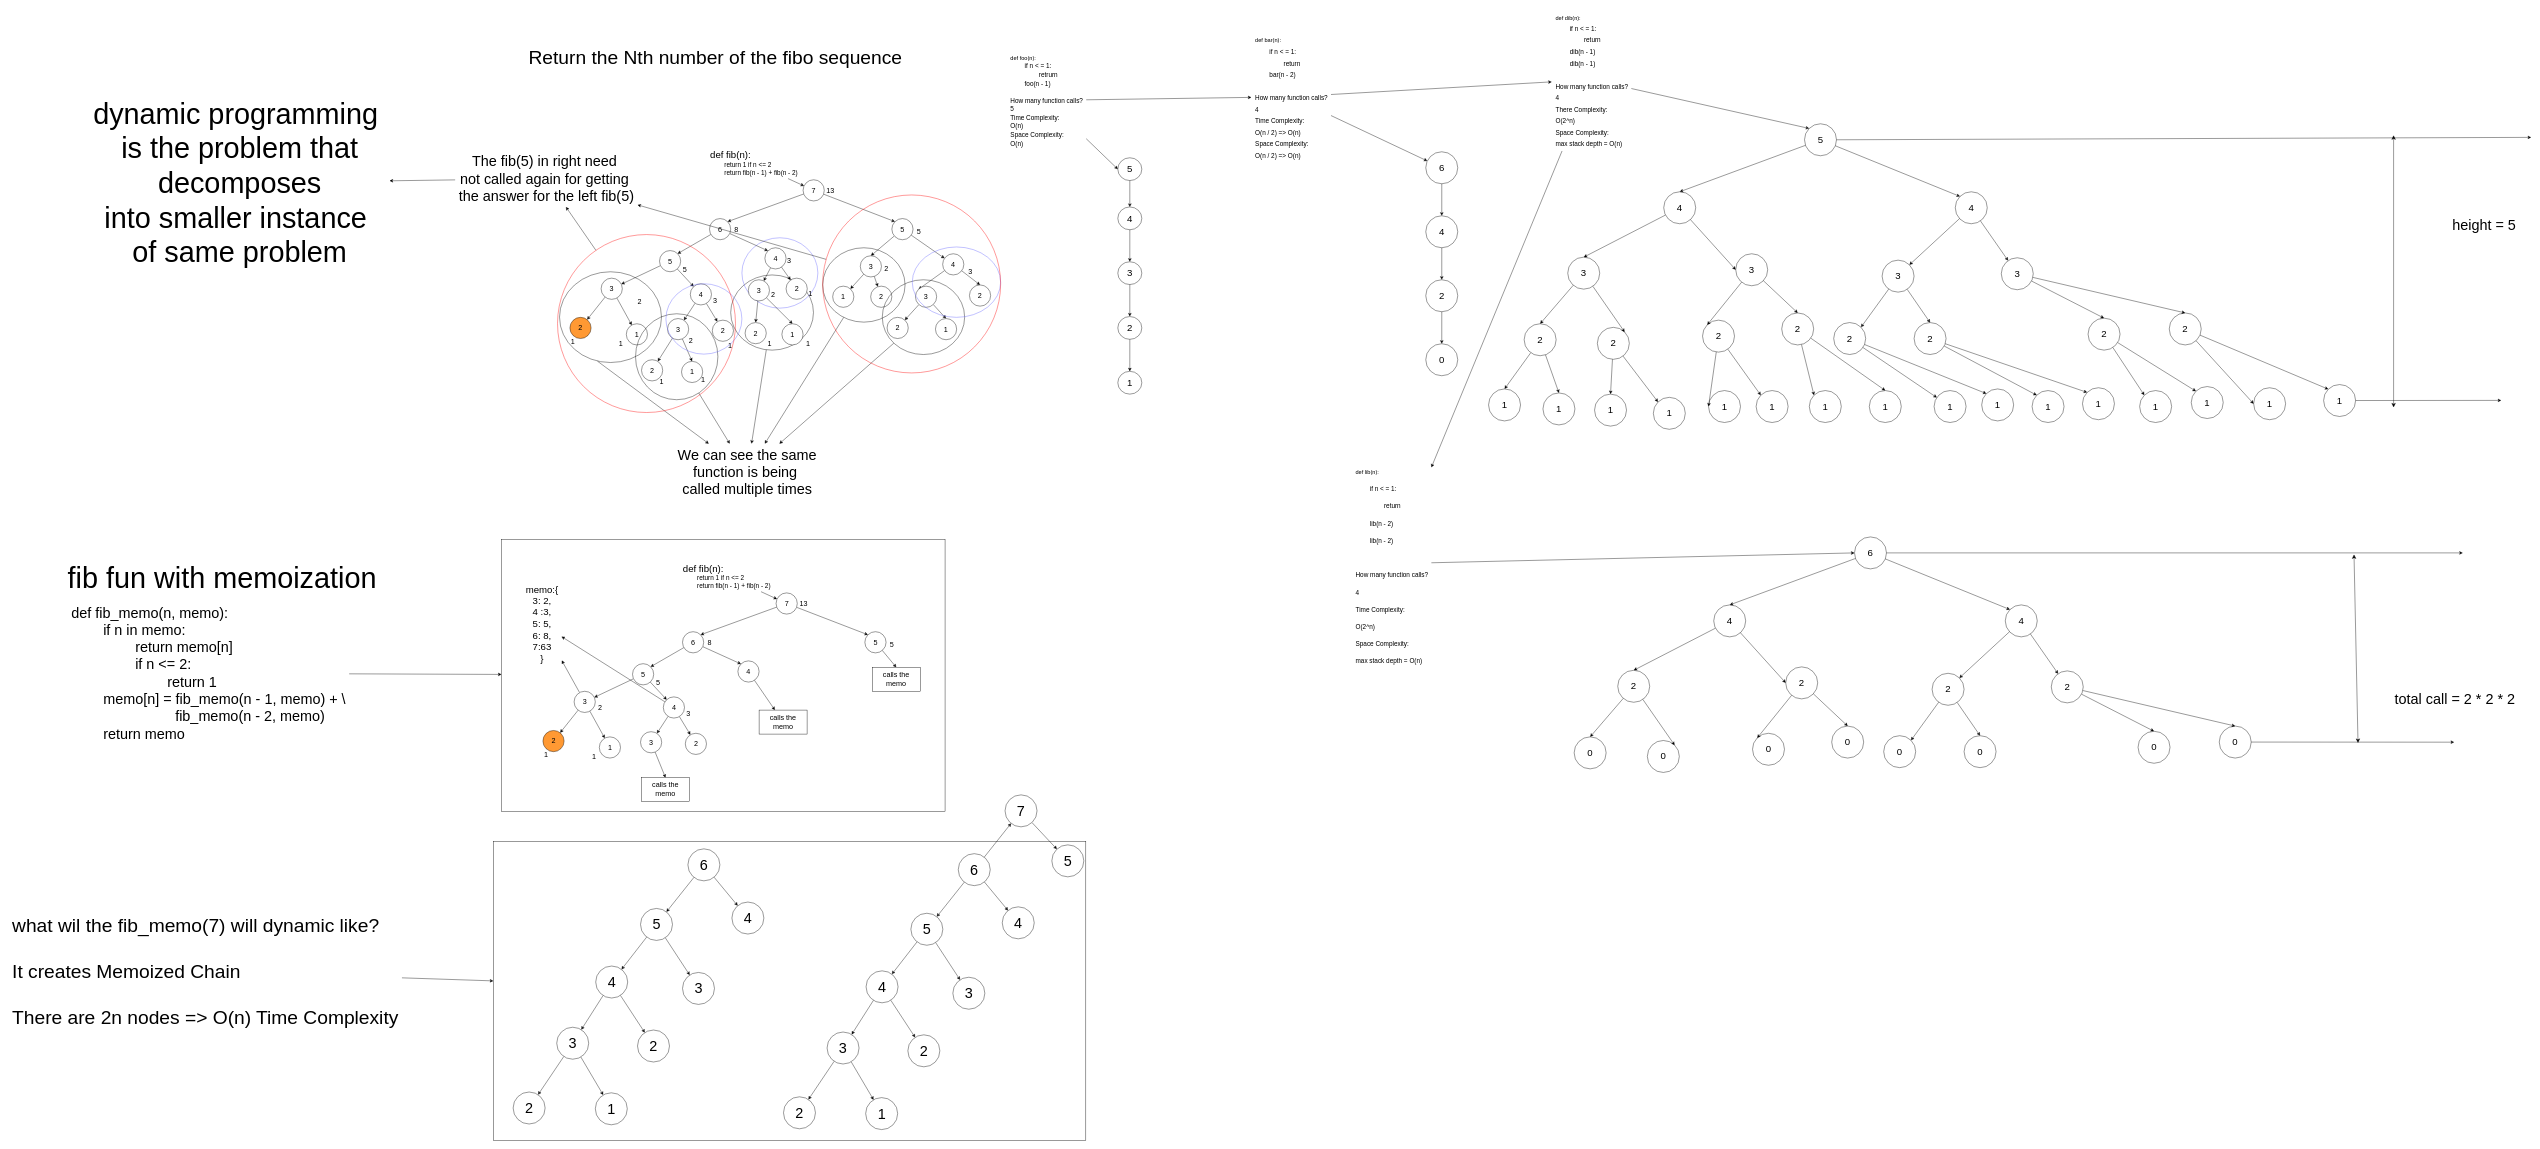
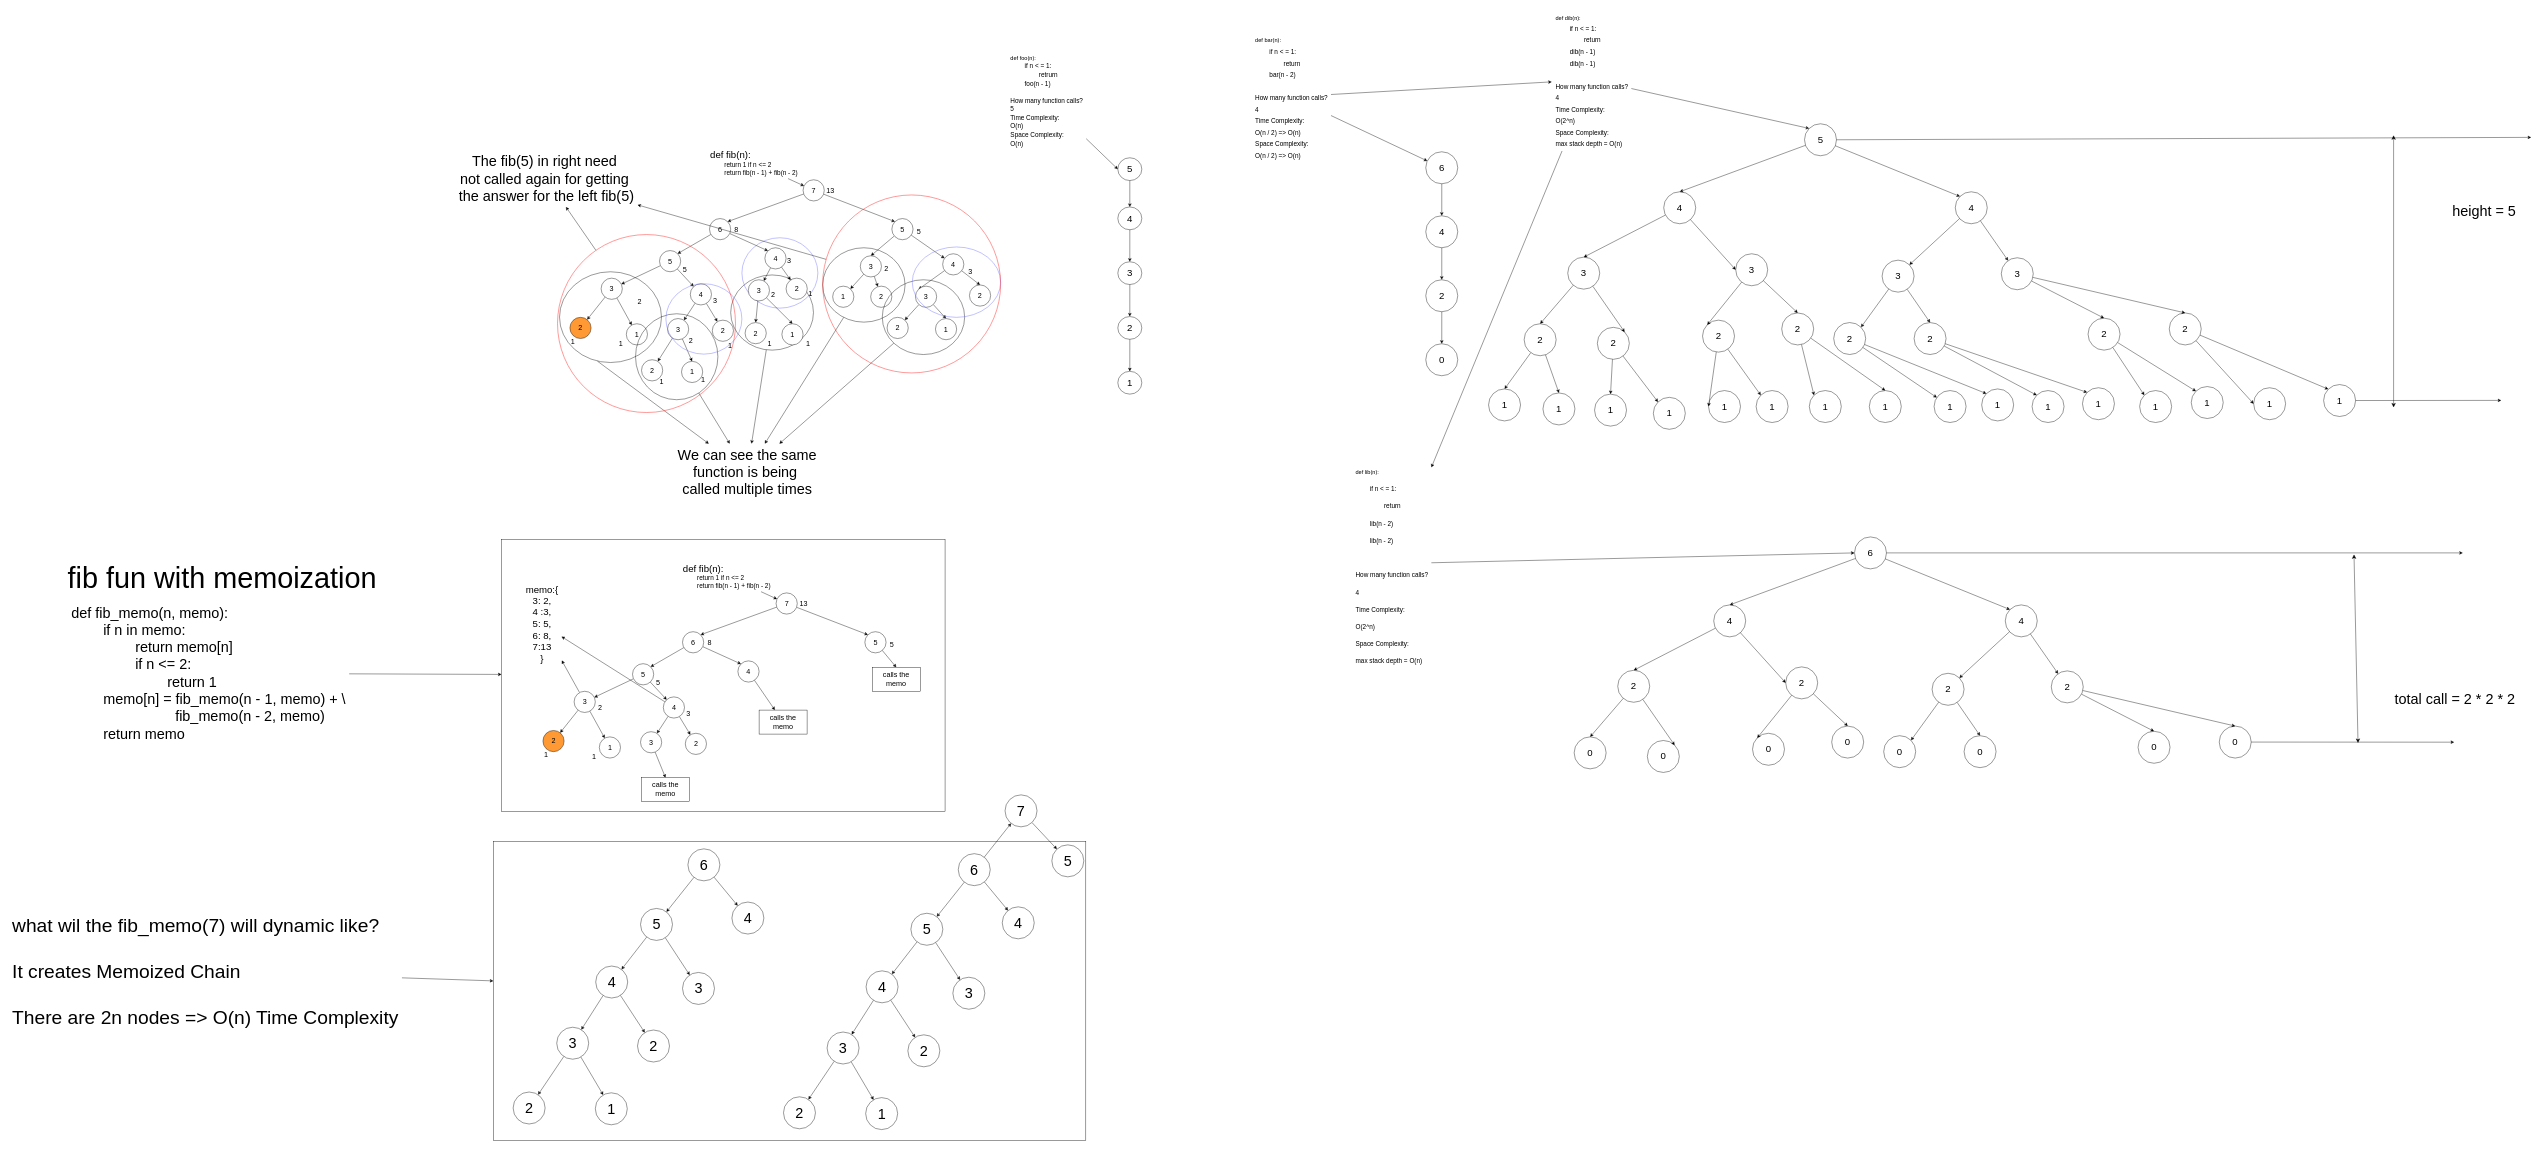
node "Return the Nth number of the fibo sequence": removed
node "def dib(n): if n < = 1: return dib(n - 1) dib(n - 1) How many function calls? 4 There Complexity: O(2^n) Space Complexity: max stack depth = O(n)": label "def dib(n): if n < = 1: return dib(n - 1) dib(n - 1) How many function calls? 4 There Complexity: O(2^n) Space Complexity: max stack depth = O(n)" -> "def dib(n): if n < = 1: return dib(n - 1) dib(n - 1) How many function calls? 4 Time Complexity: O(2^n) Space Complexity: max stack depth = O(n)"
edge "def foo(n): if n < = 1: retrurn foo(n - 1) How many function calls? 5 Time Complexity: O(n) Space Complexity: O(n)" -> "def bar(n): if n < = 1: return bar(n - 2) How many function calls? 4 Time Complexity: O(n / 2) => O(n) Space Complexity: O(n / 2) => O(n)": removed
edge "The fib(5) in right need not called again for getting the answer for the left fib(5)" -> "dynamic programming is the problem that decomposes into smaller instance of same problem": removed
node "dynamic programming is the problem that decomposes into smaller instance of same problem": removed
node "height = 5": moved (2484, 224) -> (2484, 210)
node "memo:{ 3: 2, 4 :3, 5: 5, 6: 8, 7:63 }": label "memo:{ 3: 2, 4 :3, 5: 5, 6: 8, 7:63 }" -> "memo:{ 3: 2, 4 :3, 5: 5, 6: 8, 7:13 }"
